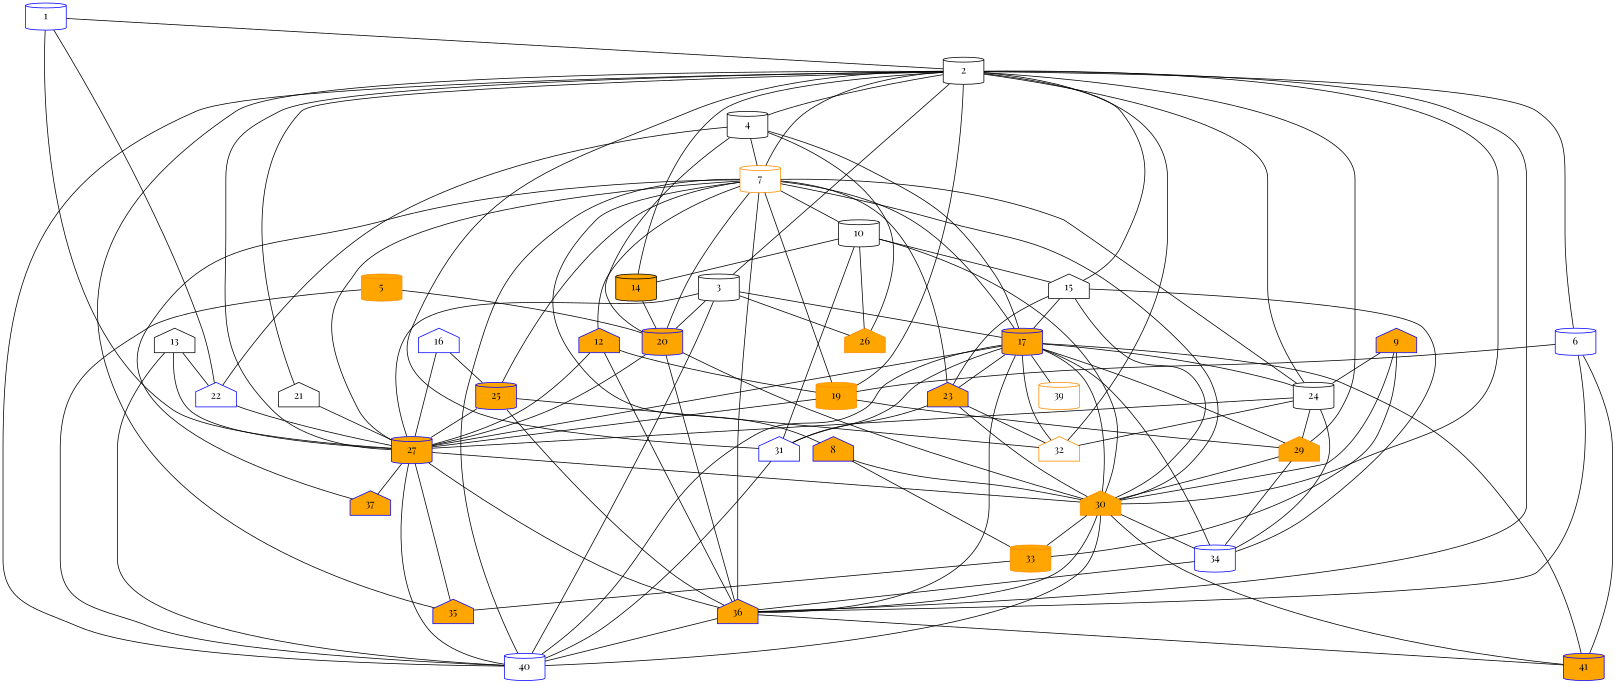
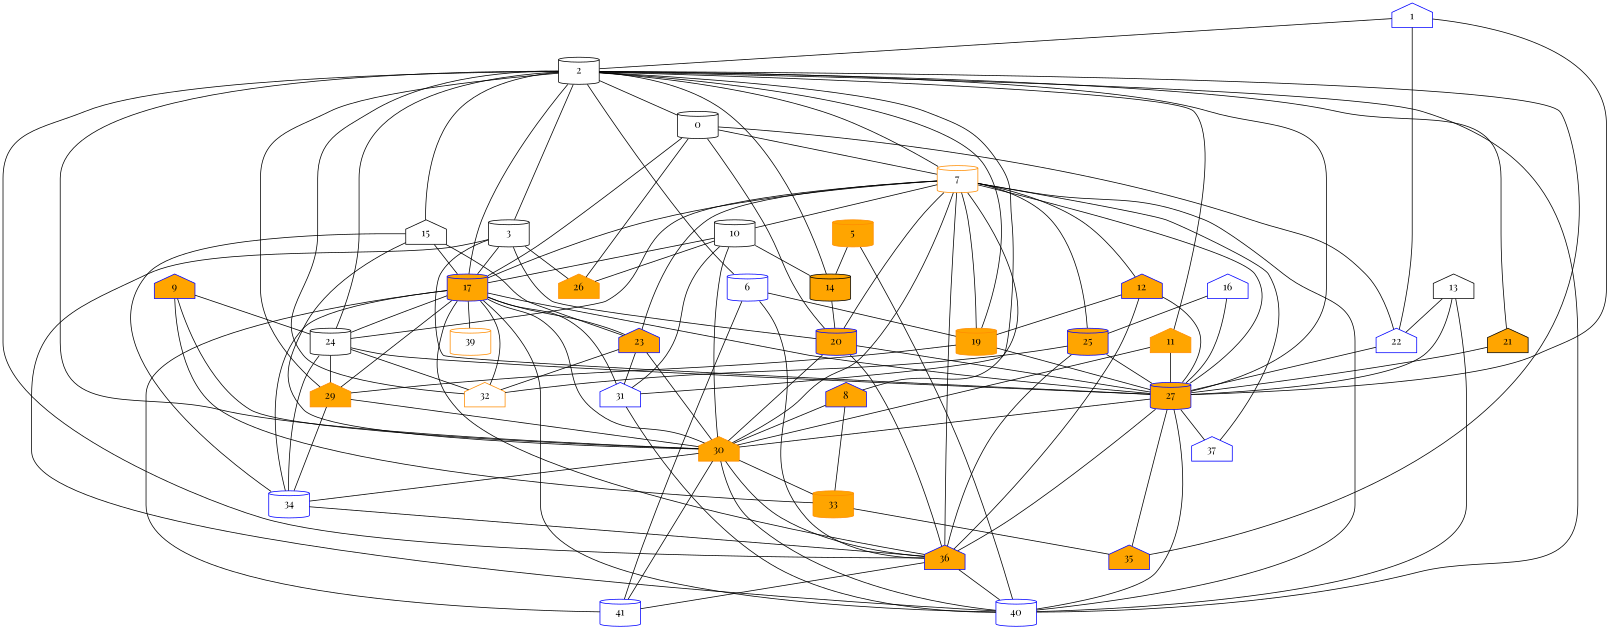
node "1": shape cylinder -> house
node "4": label "4" -> "0"
edge "2" -- "17": added
edge "10" -- "15": now "10" -- "17"
edge "5" -- "20": now "5" -- "14"
node "11": added
node "21": fillcolor white -> orange
node "37": fillcolor orange -> white
node "41": fillcolor orange -> white
